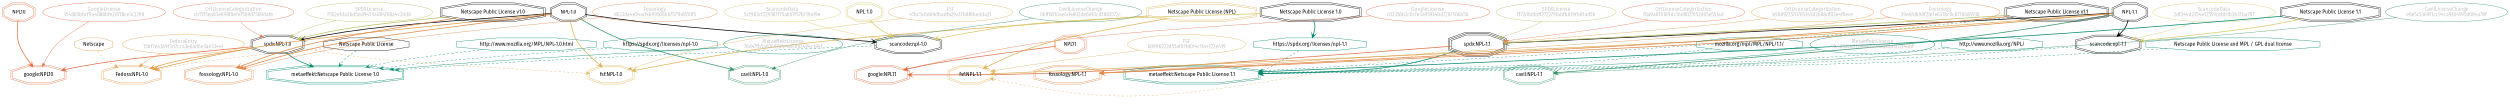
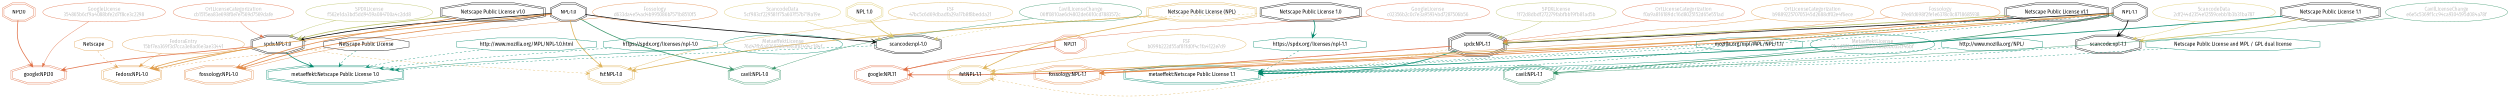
edge "Netscape Public License 1.0" -> "scancode:npl-1.0": style bold -> dashed
edge "NPL-1.1" -> "metaeffekt:Netscape Public License 1.1": added
